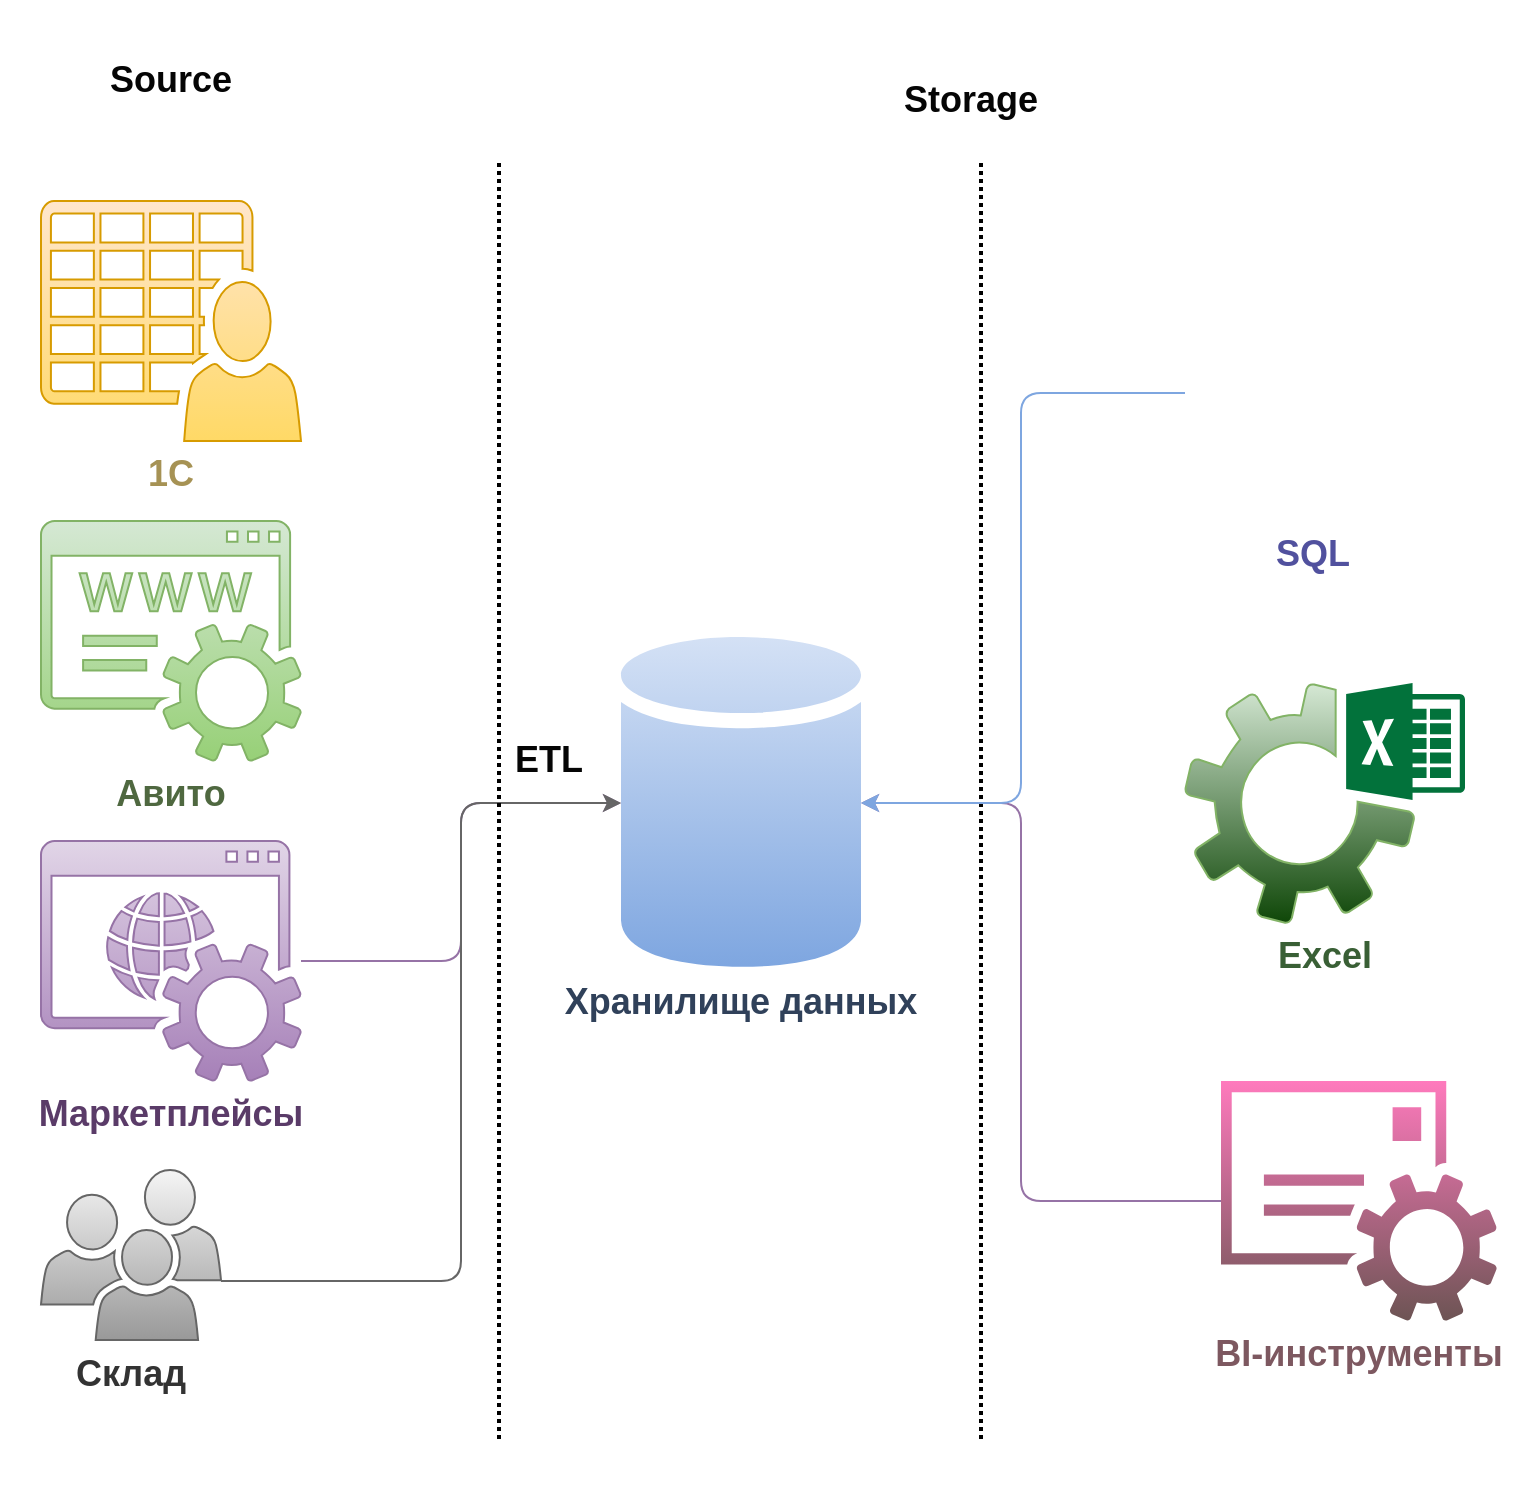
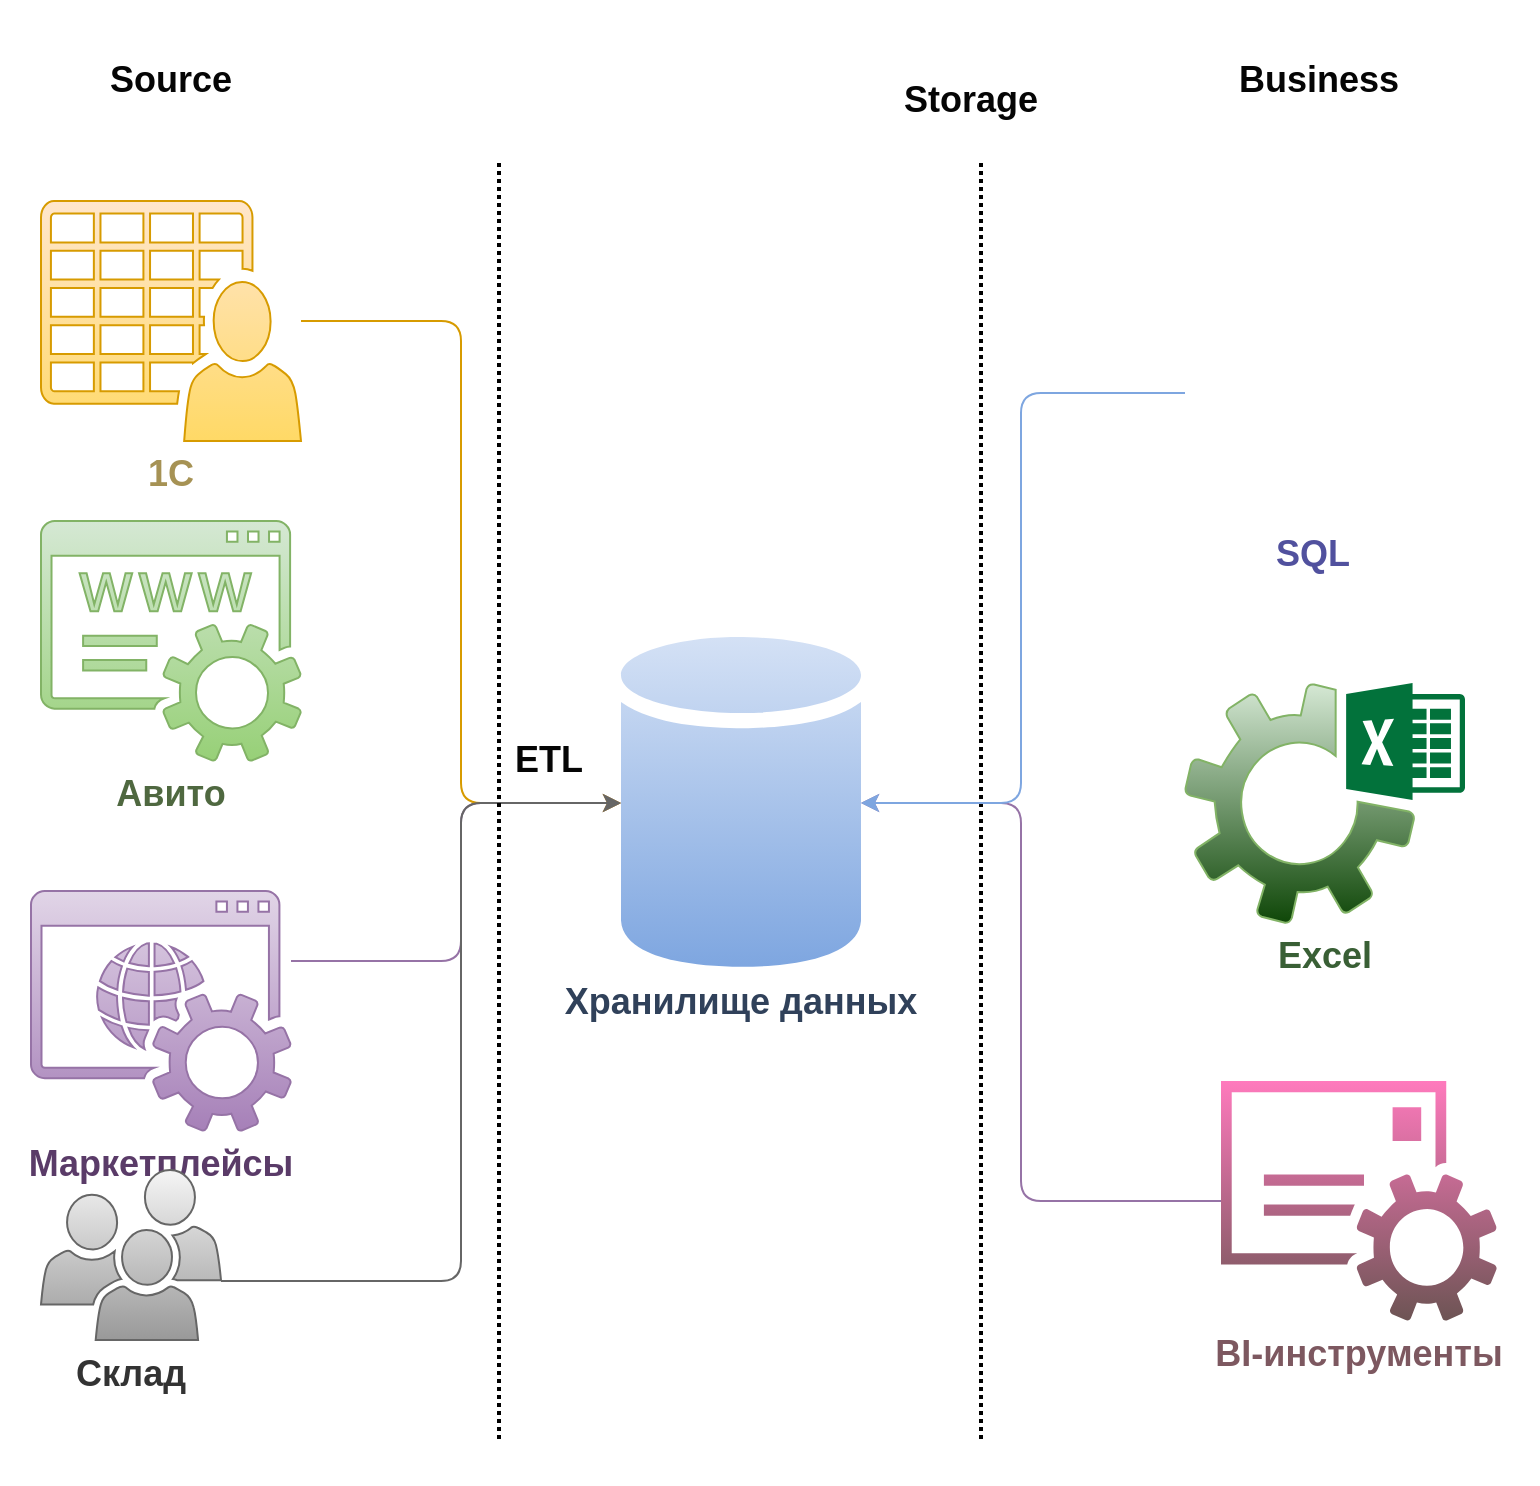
node "Business": added
edge "1С" -> "Хранилище данных": added
node "Маркетплейсы": moved (171, 961) -> (161, 1011)
